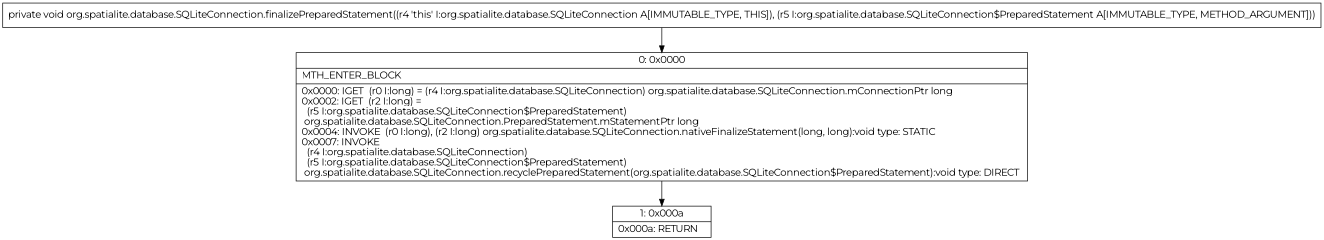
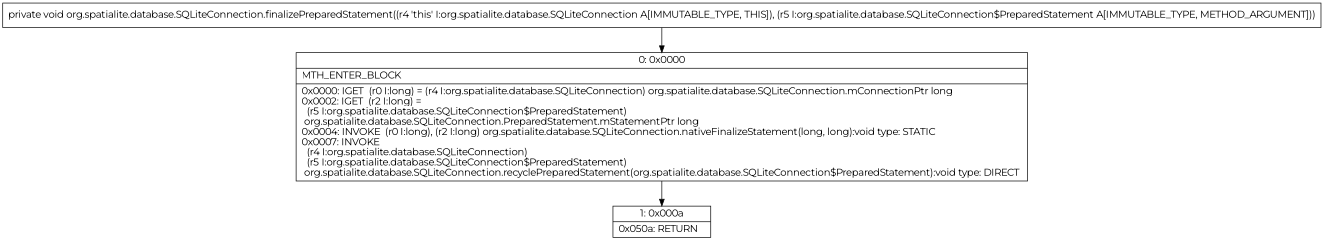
node "1: 0x000a": text "0x000a: RETURN" -> "0x050a: RETURN"
